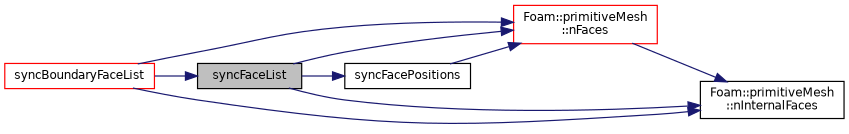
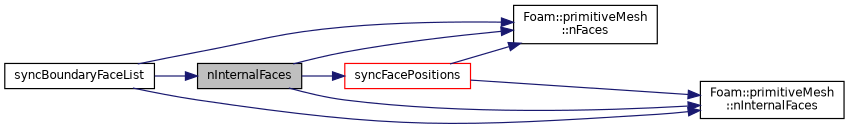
node "Foam::primitiveMesh ::nFaces": color red -> black
edge "Foam::primitiveMesh ::nFaces" -> "Foam::primitiveMesh ::nInternalFaces": now "syncFacePositions" -> "Foam::primitiveMesh ::nInternalFaces"
node "syncBoundaryFaceList": color red -> black
node "syncFaceList": label "syncFaceList" -> "nInternalFaces"
node "syncFacePositions": color black -> red
